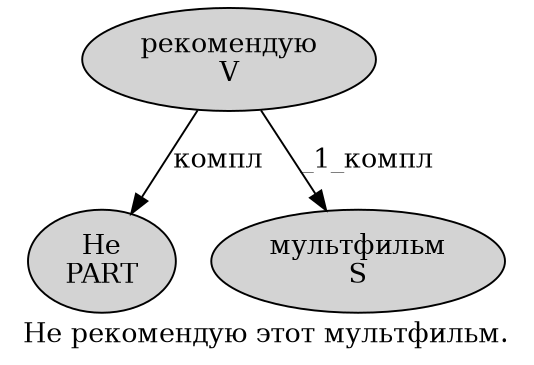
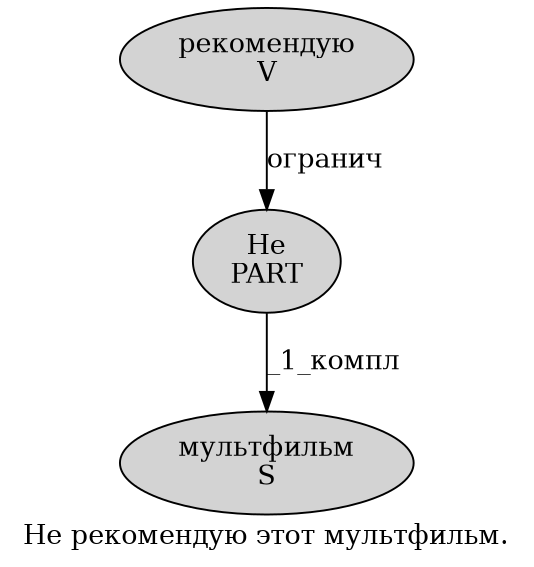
edge "рекомендую V" -> "мультфильм S": now "Не PART" -> "мультфильм S"
edge "рекомендую V" -> "Не PART": label "компл" -> "огранич"
